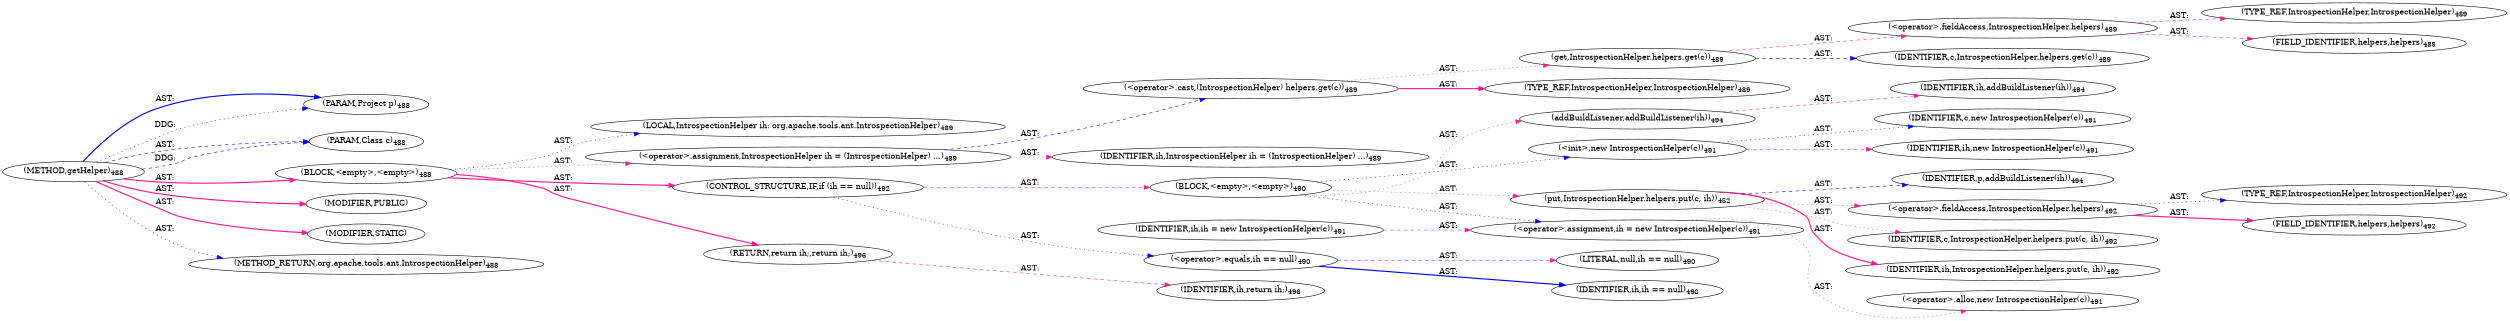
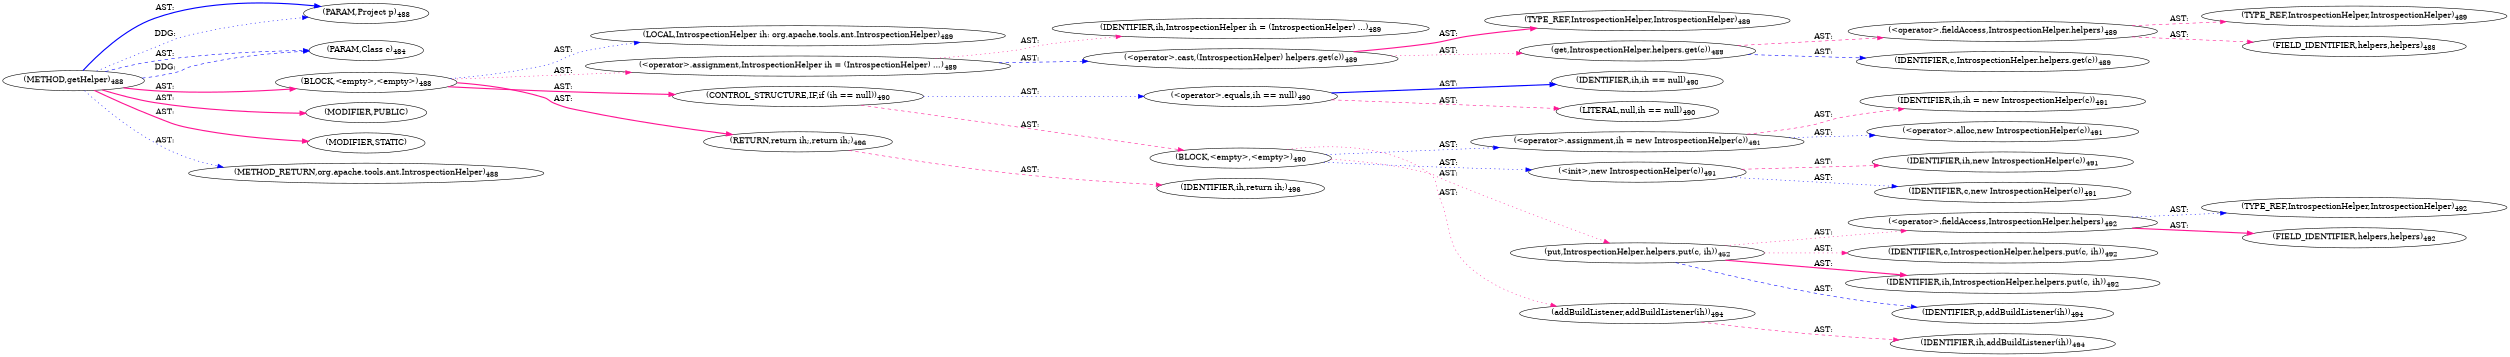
node "(PARAM,Class c)": text "488" -> "484"
node "(CONTROL_STRUCTURE,IF,if (ih == null))": text "492" -> "490"
edge "(IDENTIFIER,ih,ih = new IntrospectionHelper(c))" -> "(<operator>.assignment,ih = new IntrospectionHelper(c))": reversed
edge "(<operator>.assignment,ih = new IntrospectionHelper(c))" -> "(<operator>.alloc,new IntrospectionHelper(c))": color deeppink -> blue
